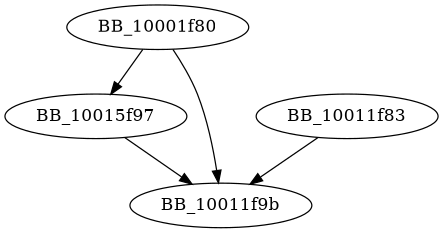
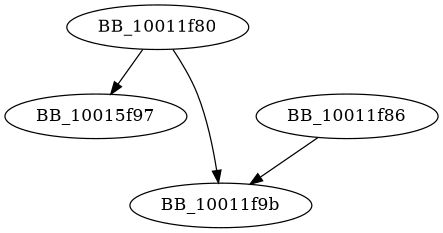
node "BB_10001f80": label "BB_10001f80" -> "BB_10011f80"
node "BB_10011f83": label "BB_10011f83" -> "BB_10011f86"
edge "BB_10015f97" -> "BB_10011f9b": removed
